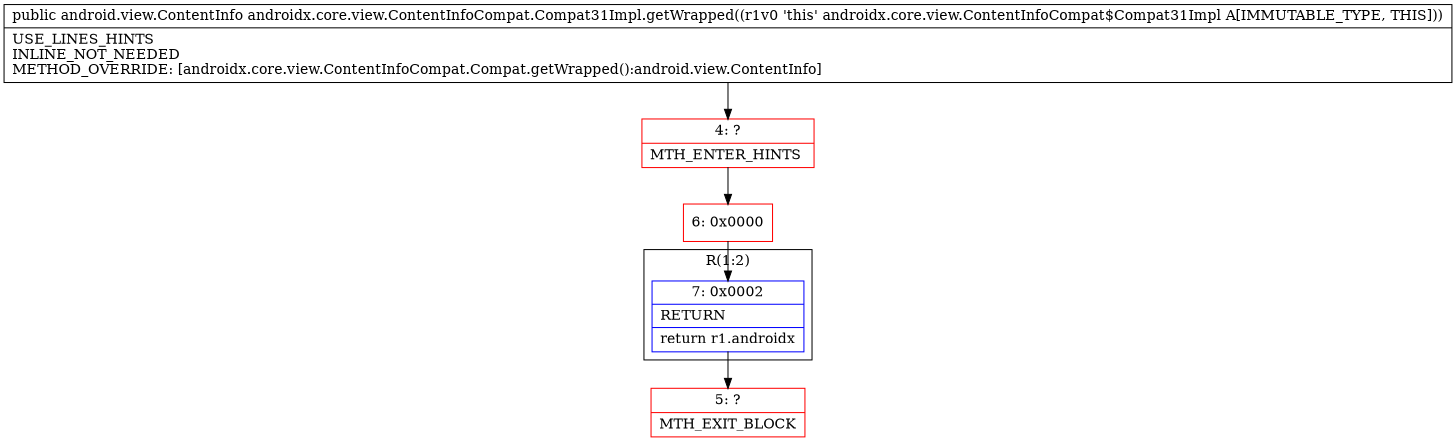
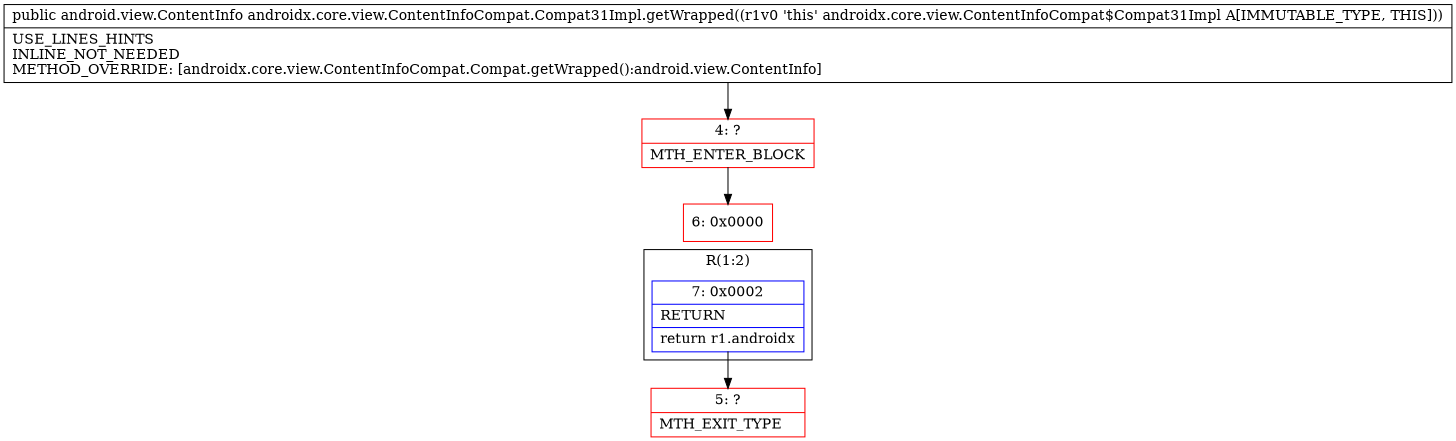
node "4: ?": text "MTH_ENTER_HINTS" -> "MTH_ENTER_BLOCK"
edge "6: 0x0000" -> "7: 0x0002": removed
node "5: ?": text "MTH_EXIT_BLOCK" -> "MTH_EXIT_TYPE"
